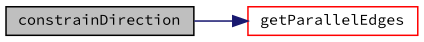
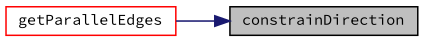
edge "constrainDirection" -> "getParallelEdges": reversed
